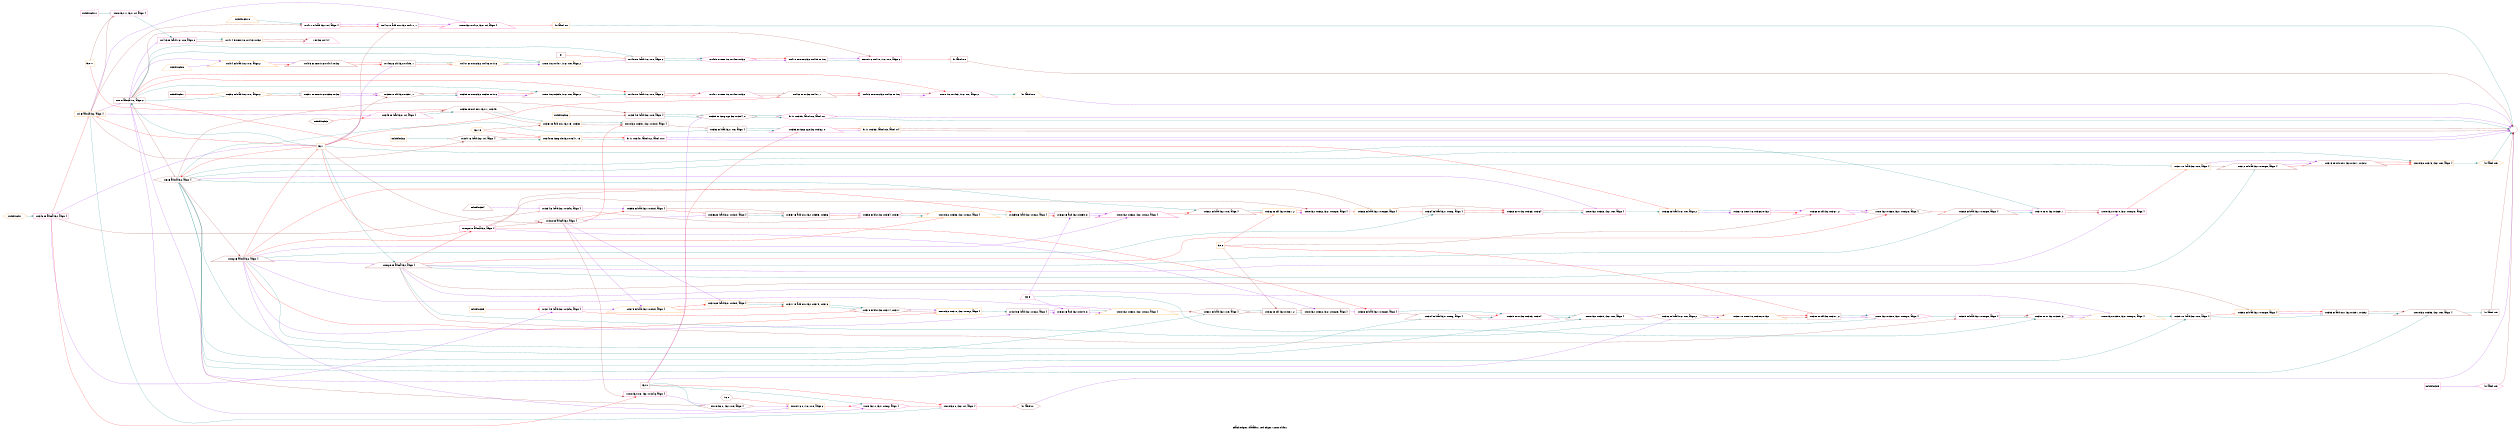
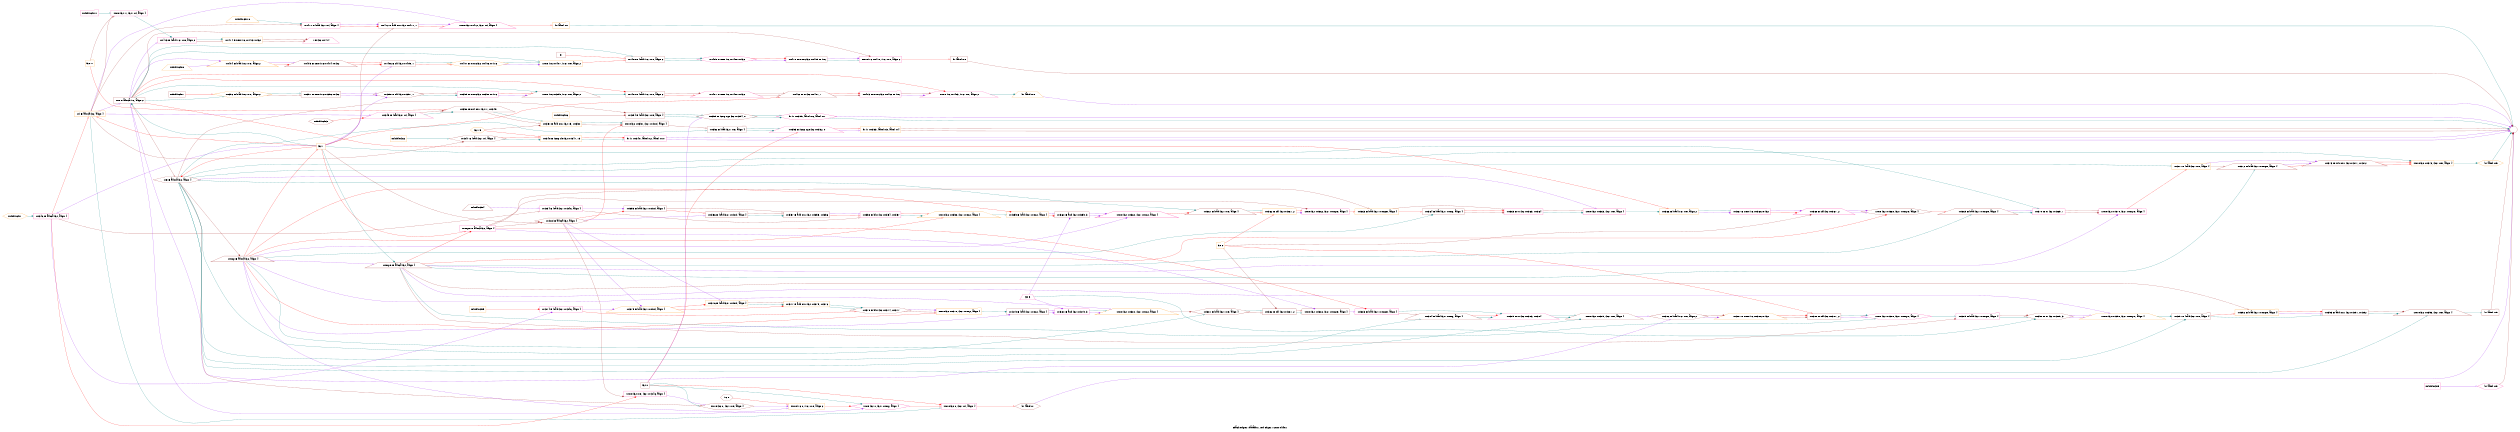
edge "store i16 %t407, i16* %Q, align 2" -> "%t408 = load i16* %Q, align 2": color purple -> red
edge "i32 1" -> "%t398 = shl i32 %t397, 1": color brown -> purple
